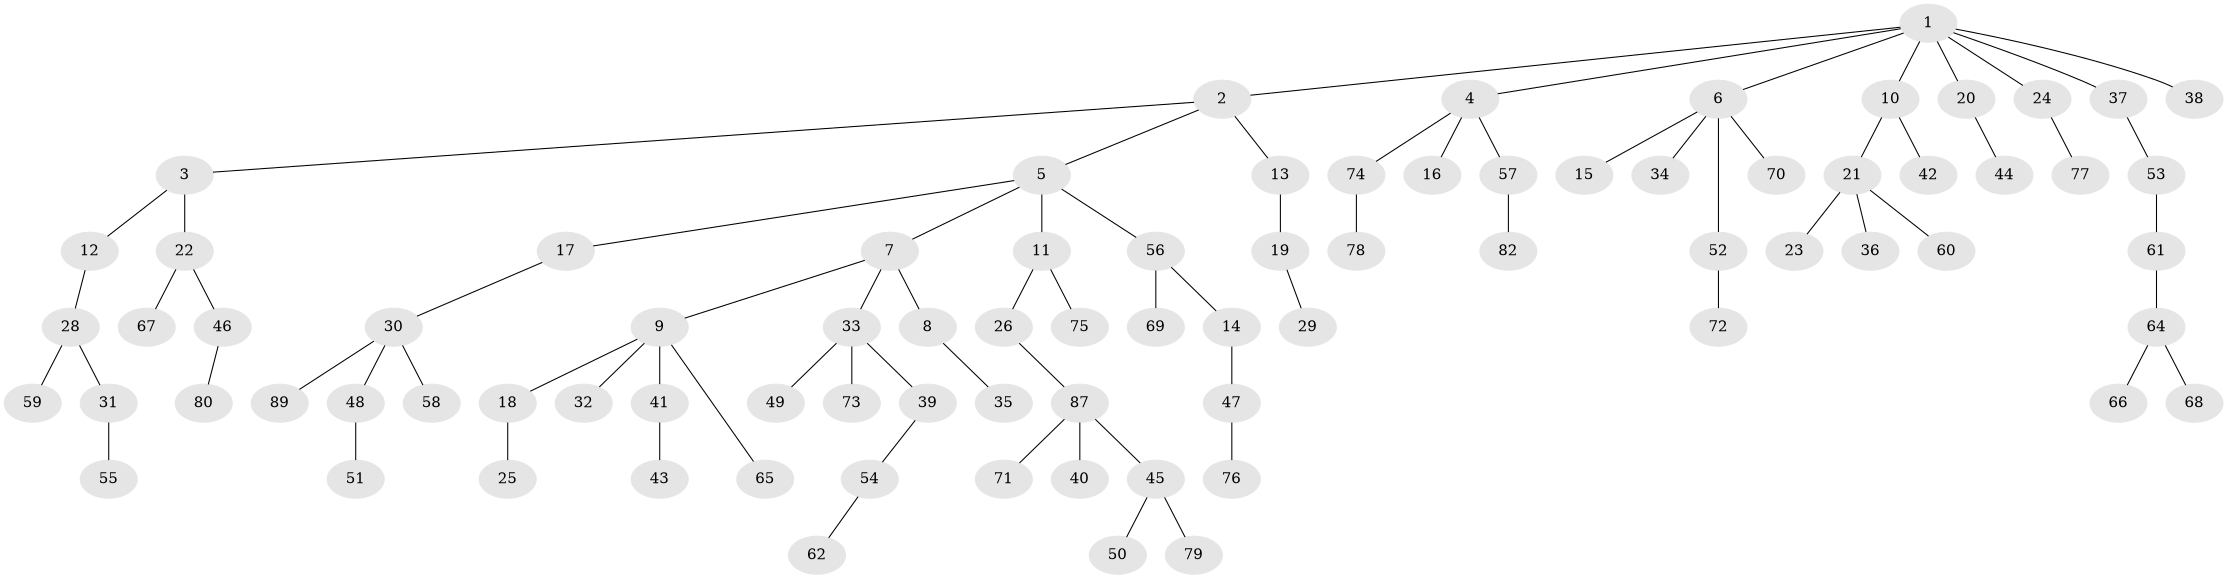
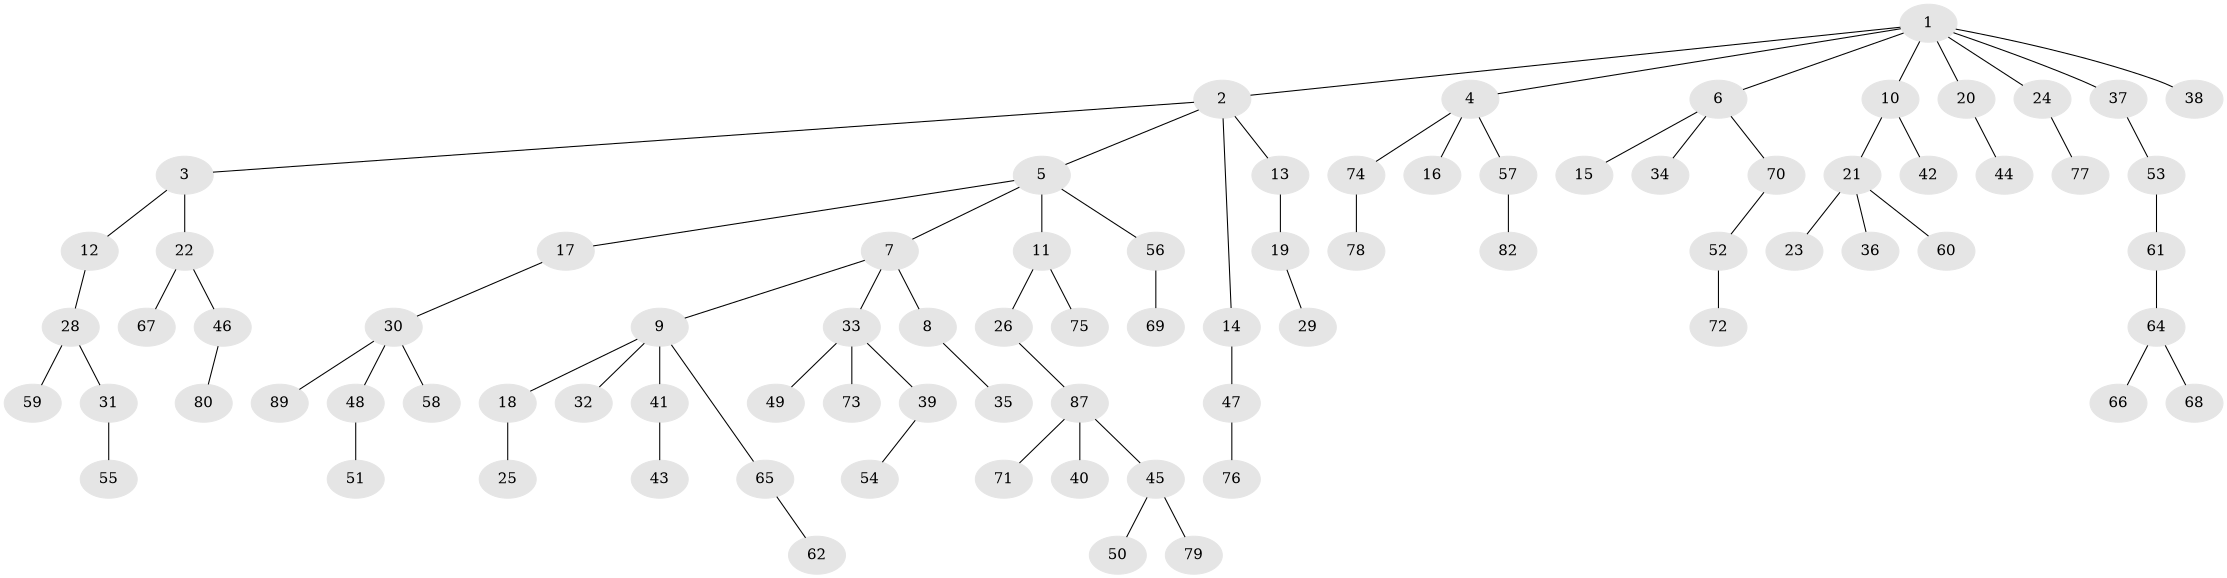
edge "6" -- "52": now "70" -- "52"
edge "56" -- "14": now "2" -- "14"
edge "54" -- "62": now "65" -- "62"
